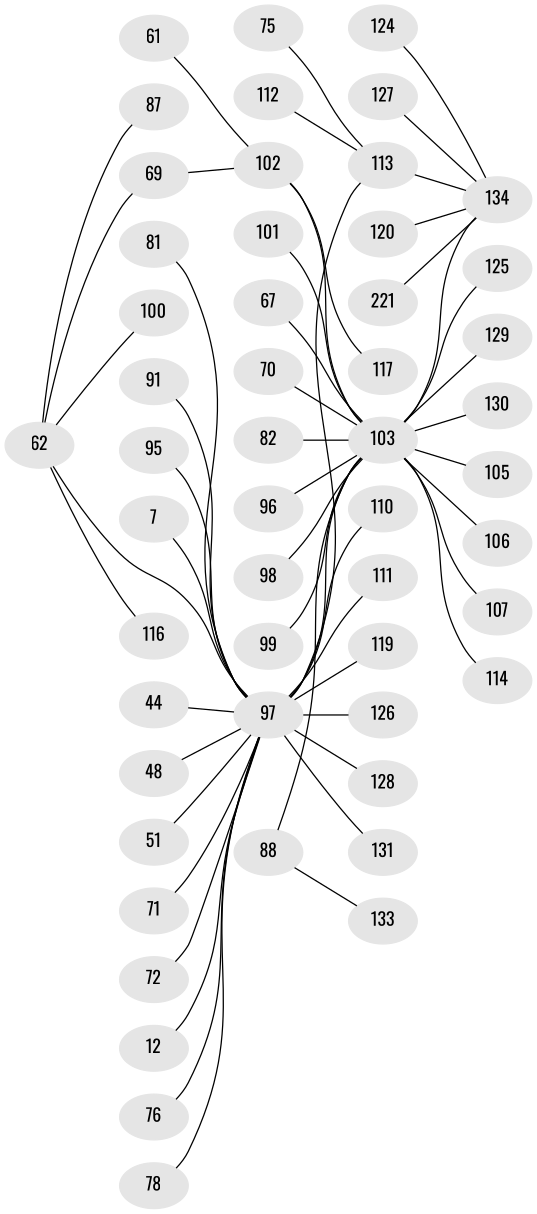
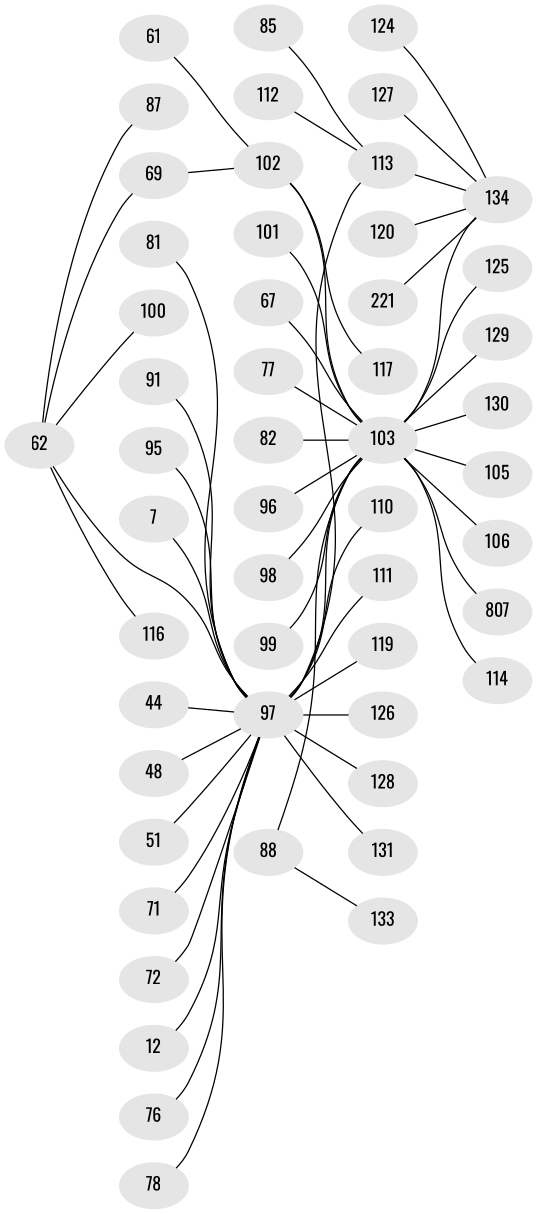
node "75": label "75" -> "85"
node "70": label "70" -> "77"
node "107": label "107" -> "807"
